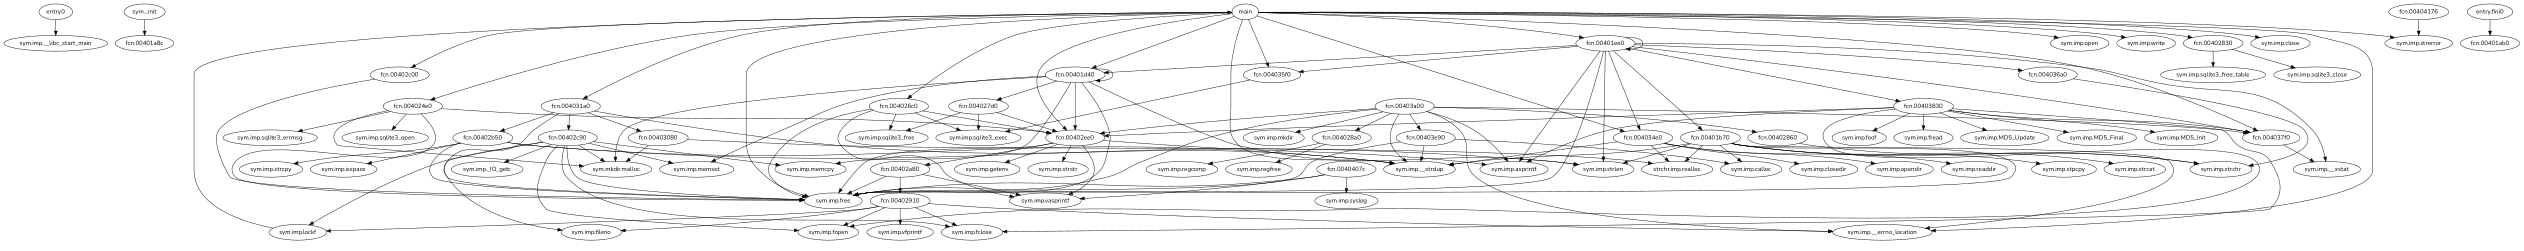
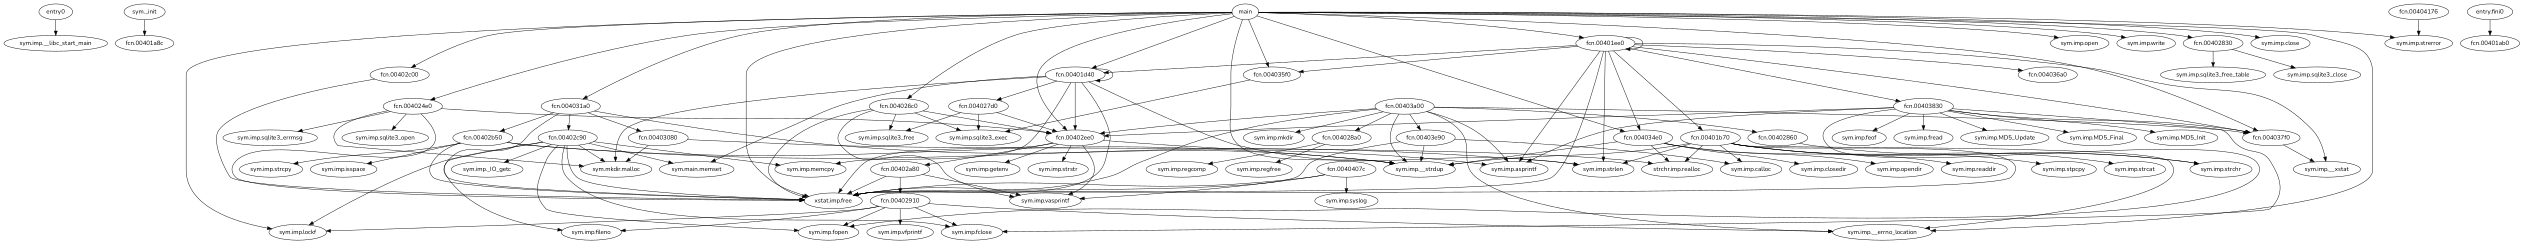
edge "sym.imp.lockf" -> "main": reversed
edge "fcn.004036a0" -> "sym.imp.strchr": removed
node "sym.imp.memset": label "sym.imp.memset" -> "sym.main.memset"
node "sym.imp.free": label "sym.imp.free" -> "xstat.imp.free"
